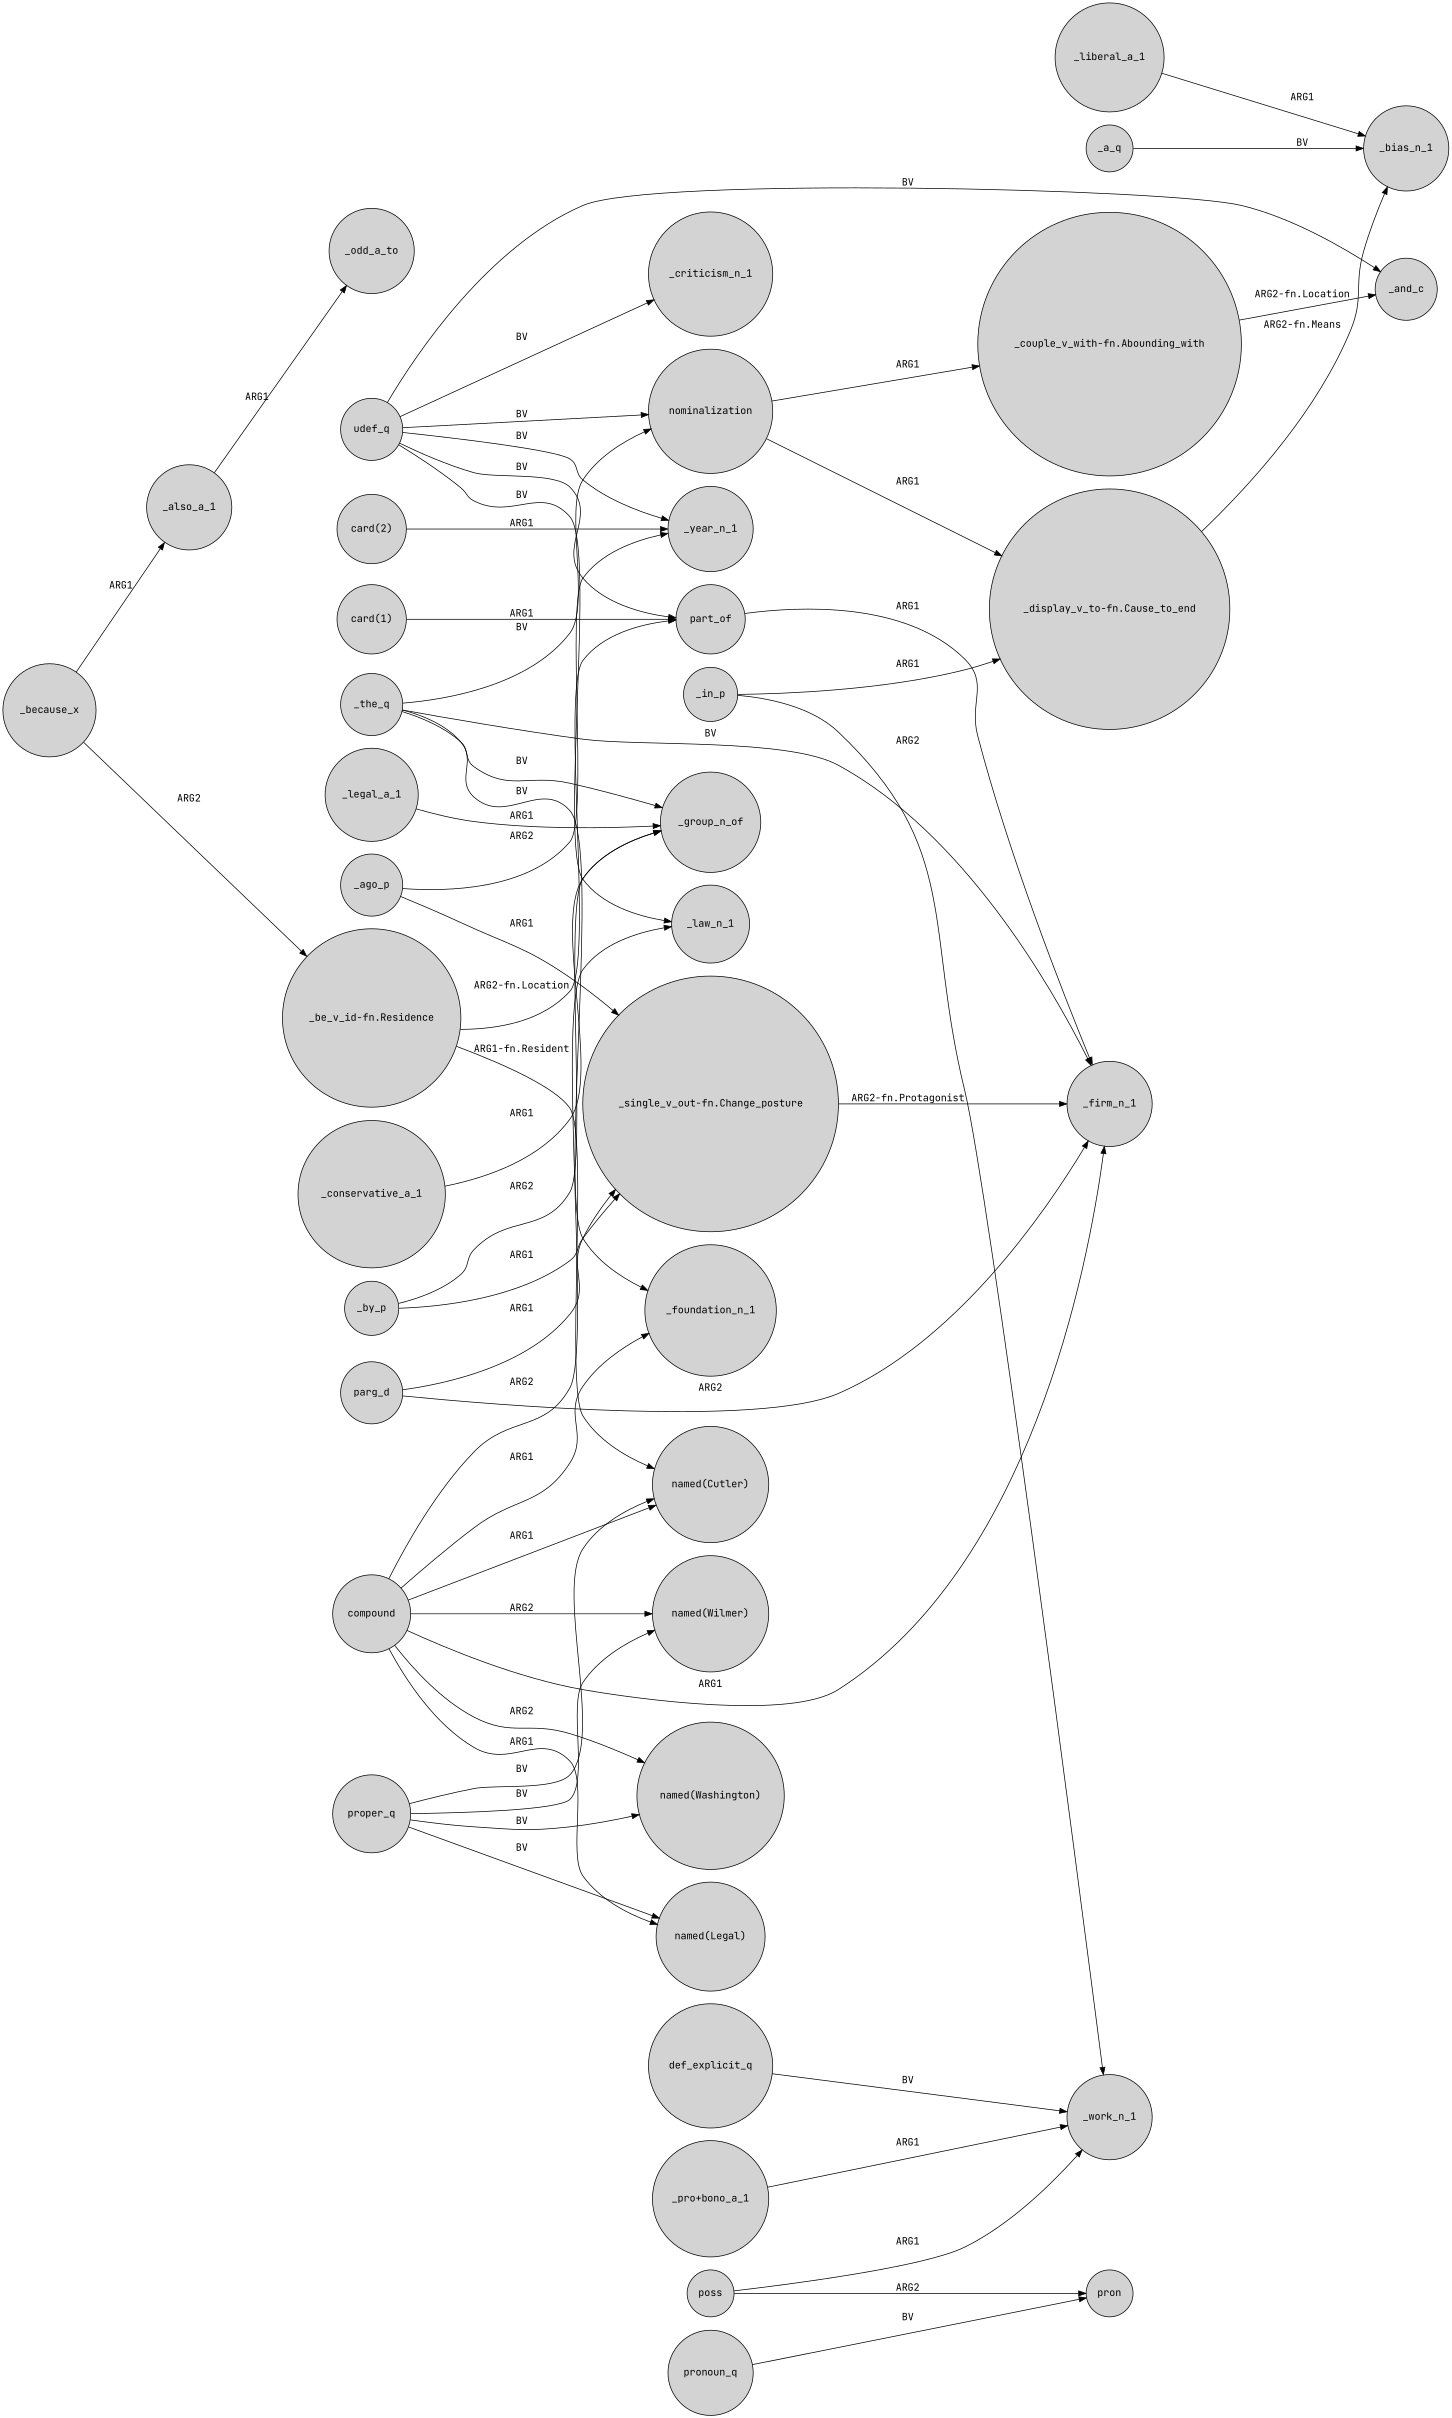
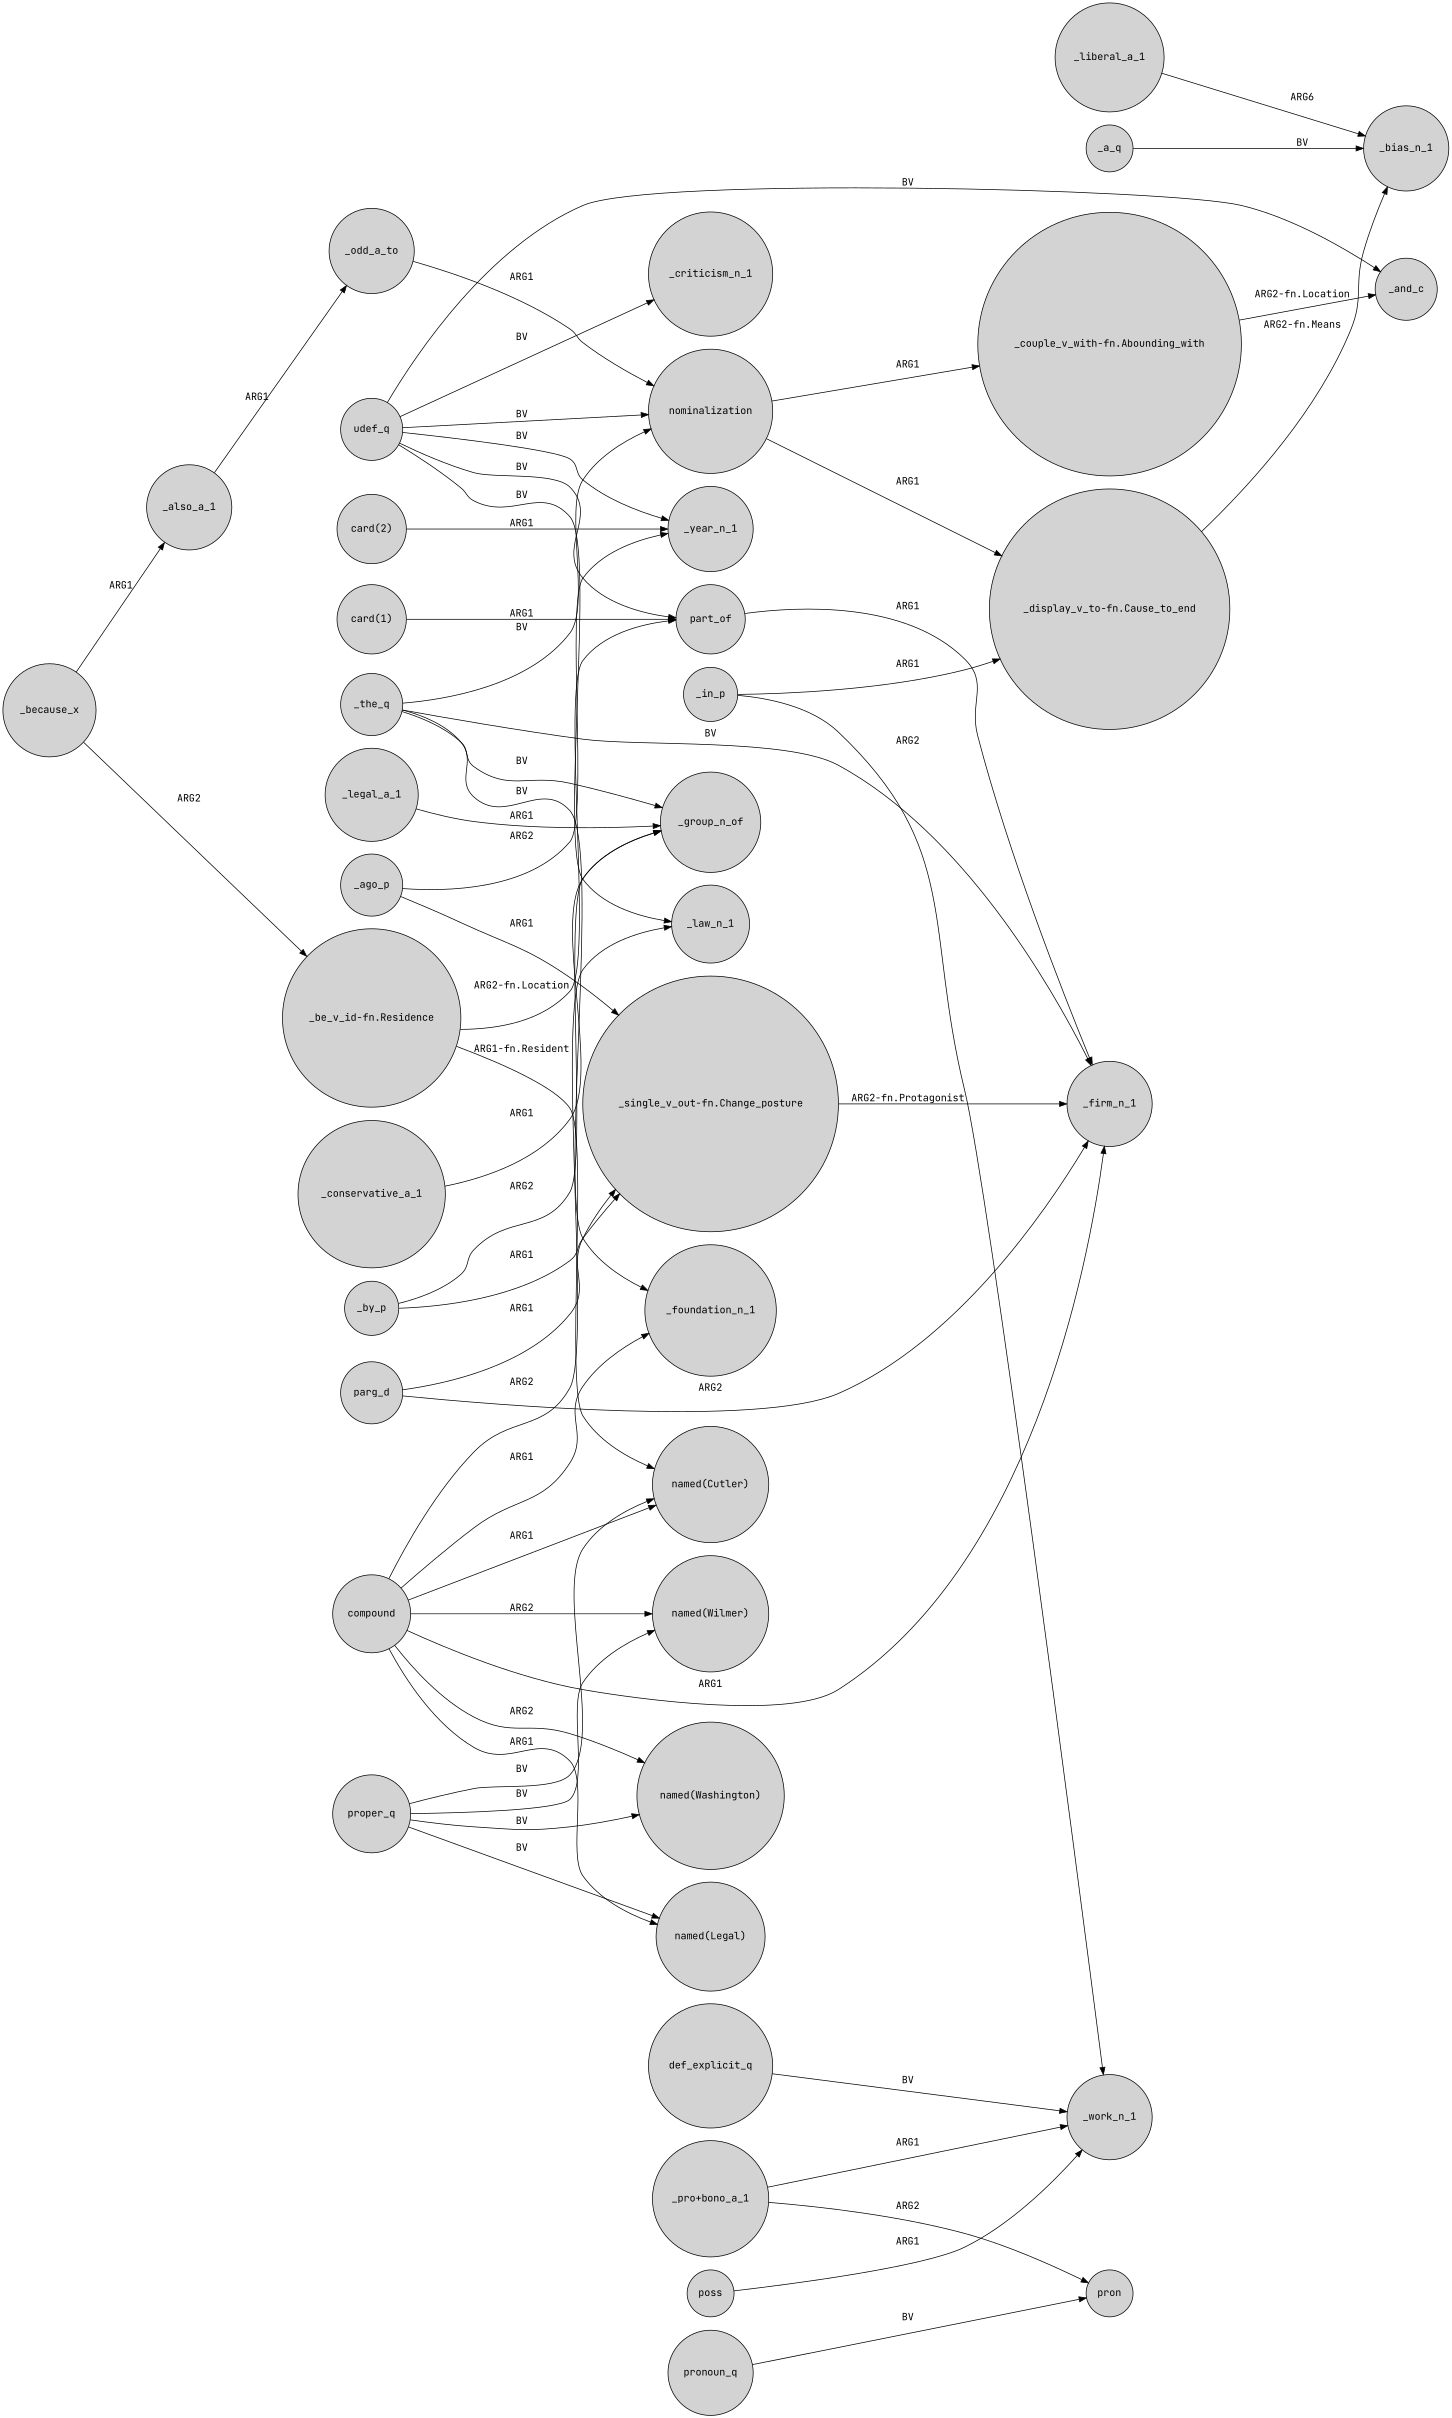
edge "_liberal_a_1" -> "_bias_n_1": label "ARG1" -> "ARG6"
edge "_odd_a_to" -> "nominalization": added, label "ARG1"
edge "poss" -> "pron": now "_pro+bono_a_1" -> "pron"
